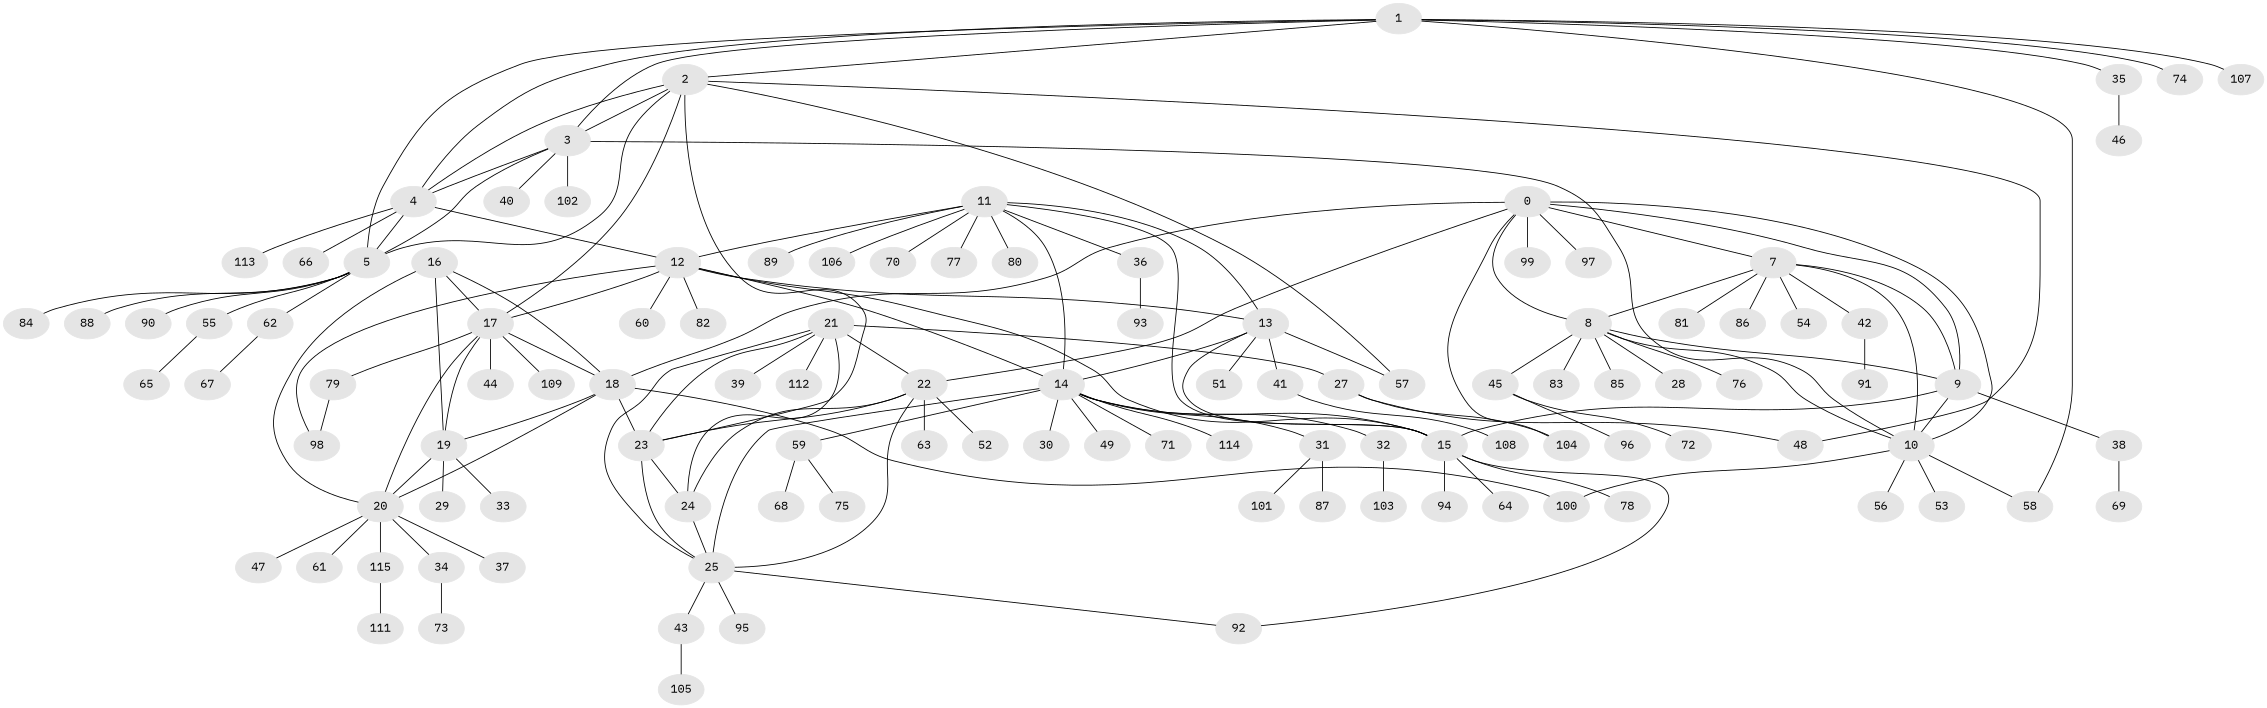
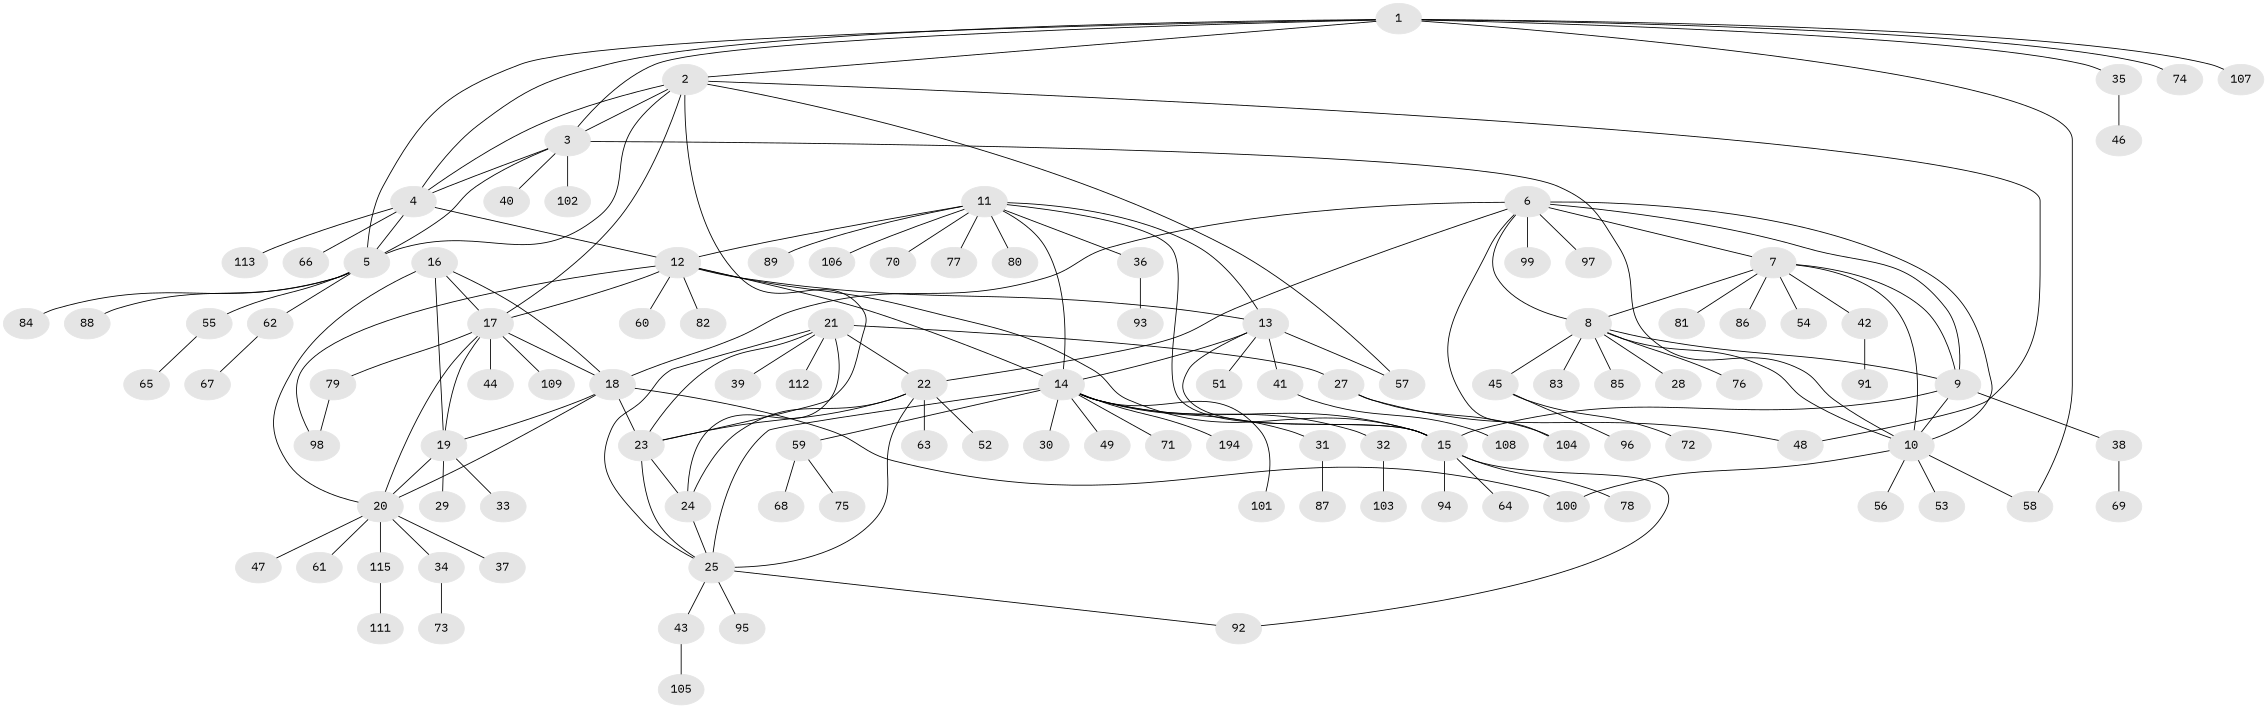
node "0": label "0" -> "6"
node "90": removed
node "114": label "114" -> "194"
edge "31" -- "101": now "14" -- "101"
